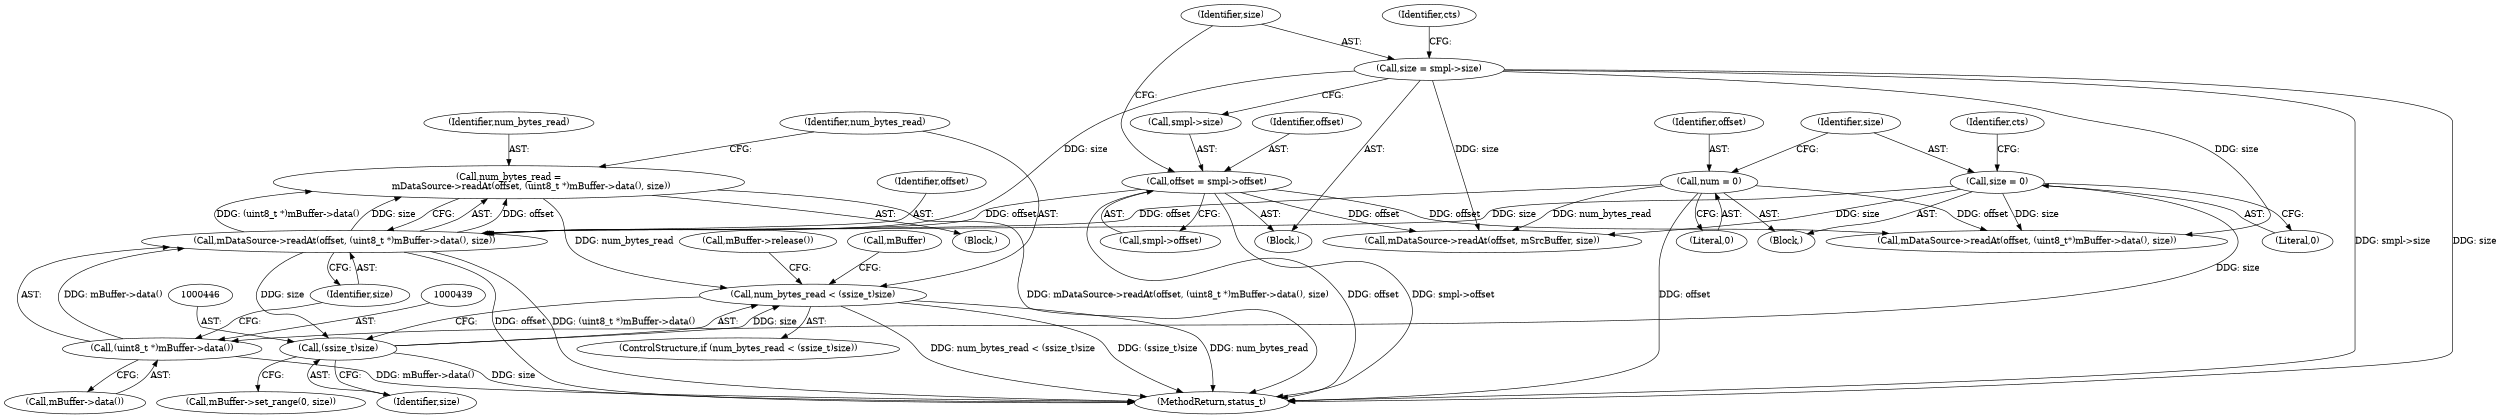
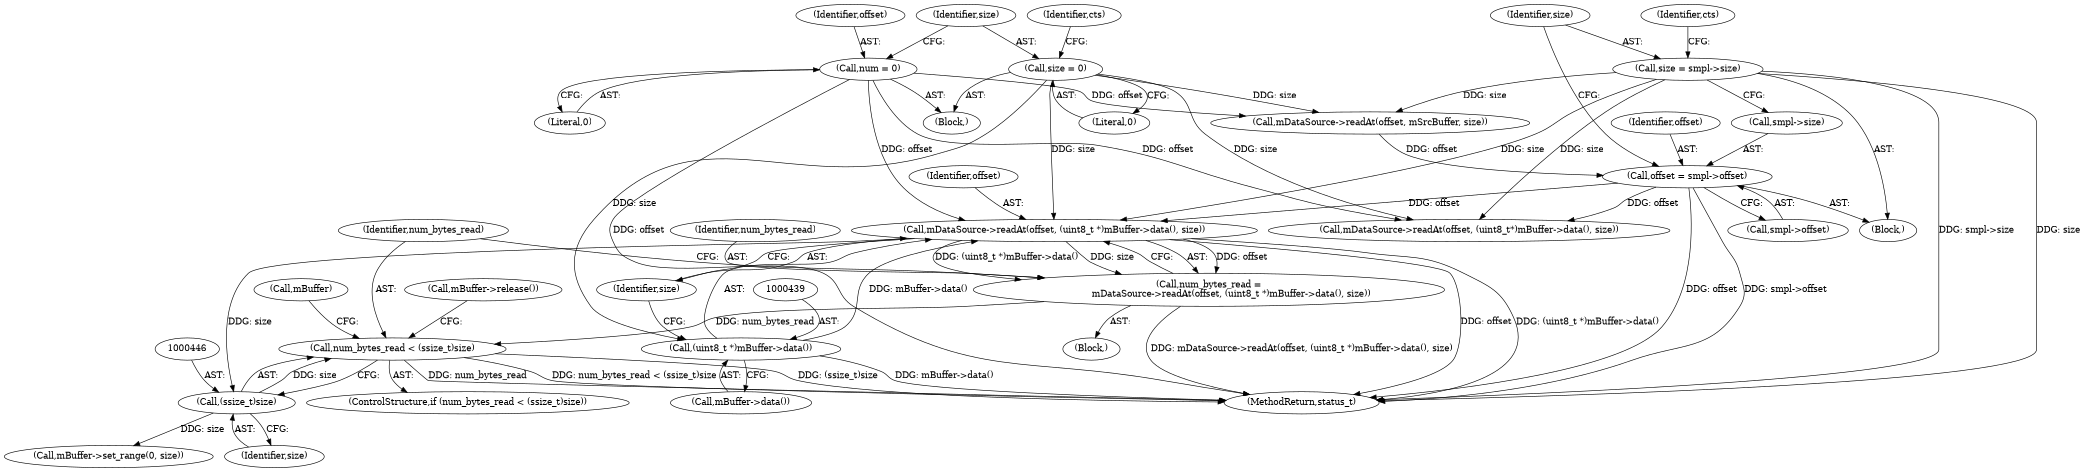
edge "(Call,offset = smpl->offset)" -> "(Call,mDataSource->readAt(offset, mSrcBuffer, size))": reversed
edge "(Call,num = 0)" -> "(Call,mDataSource->readAt(offset, mSrcBuffer, size))": label "DDG: num_bytes_read" -> "DDG: offset"
edge "(Call,(ssize_t)size)" -> "(Call,mBuffer->set_range(0, size))": label "CFG: " -> "DDG: size"
edge "(Call,(ssize_t)size)" -> "(MethodReturn,status_t)": removed, label "DDG: size"
